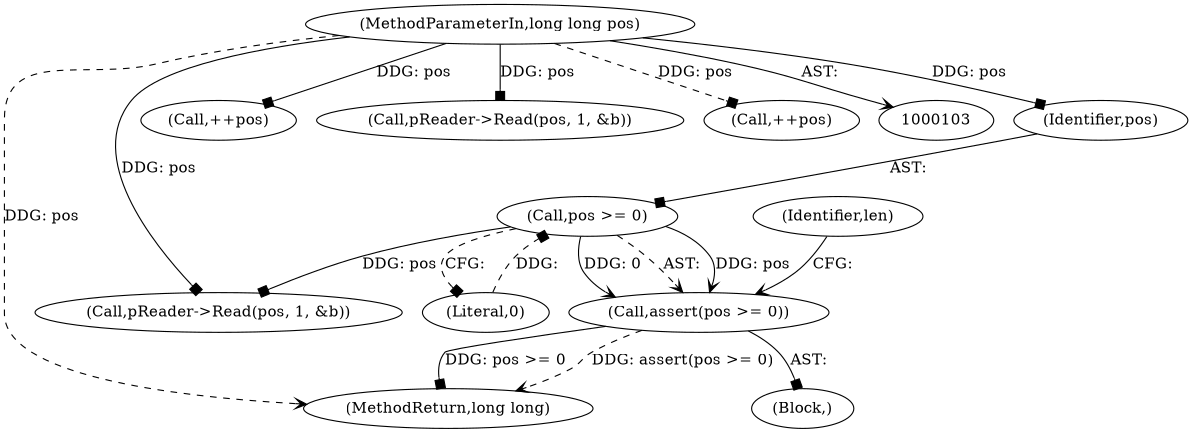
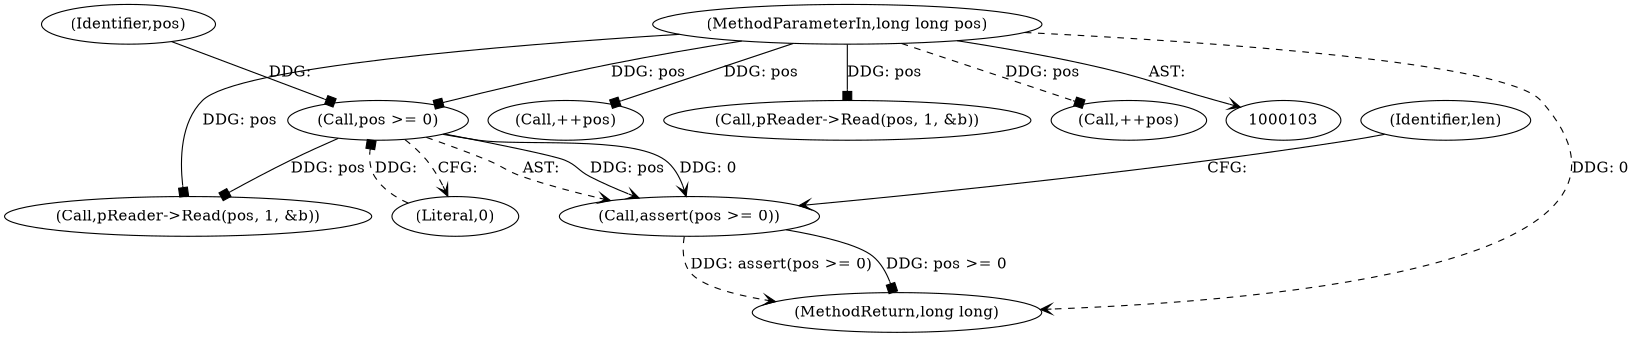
edge "(MethodParameterIn,long long pos)" -> "(Identifier,pos)": now "(MethodParameterIn,long long pos)" -> "(Call,pos >= 0)"
edge "(Identifier,pos)" -> "(Call,pos >= 0)": label "AST: " -> "DDG: "
edge "(MethodParameterIn,long long pos)" -> "(MethodReturn,long long)": label "DDG: pos" -> "DDG: 0"
edge "(Call,pos >= 0)" -> "(Literal,0)": arrowhead box -> vee
node "(Block,)": removed
